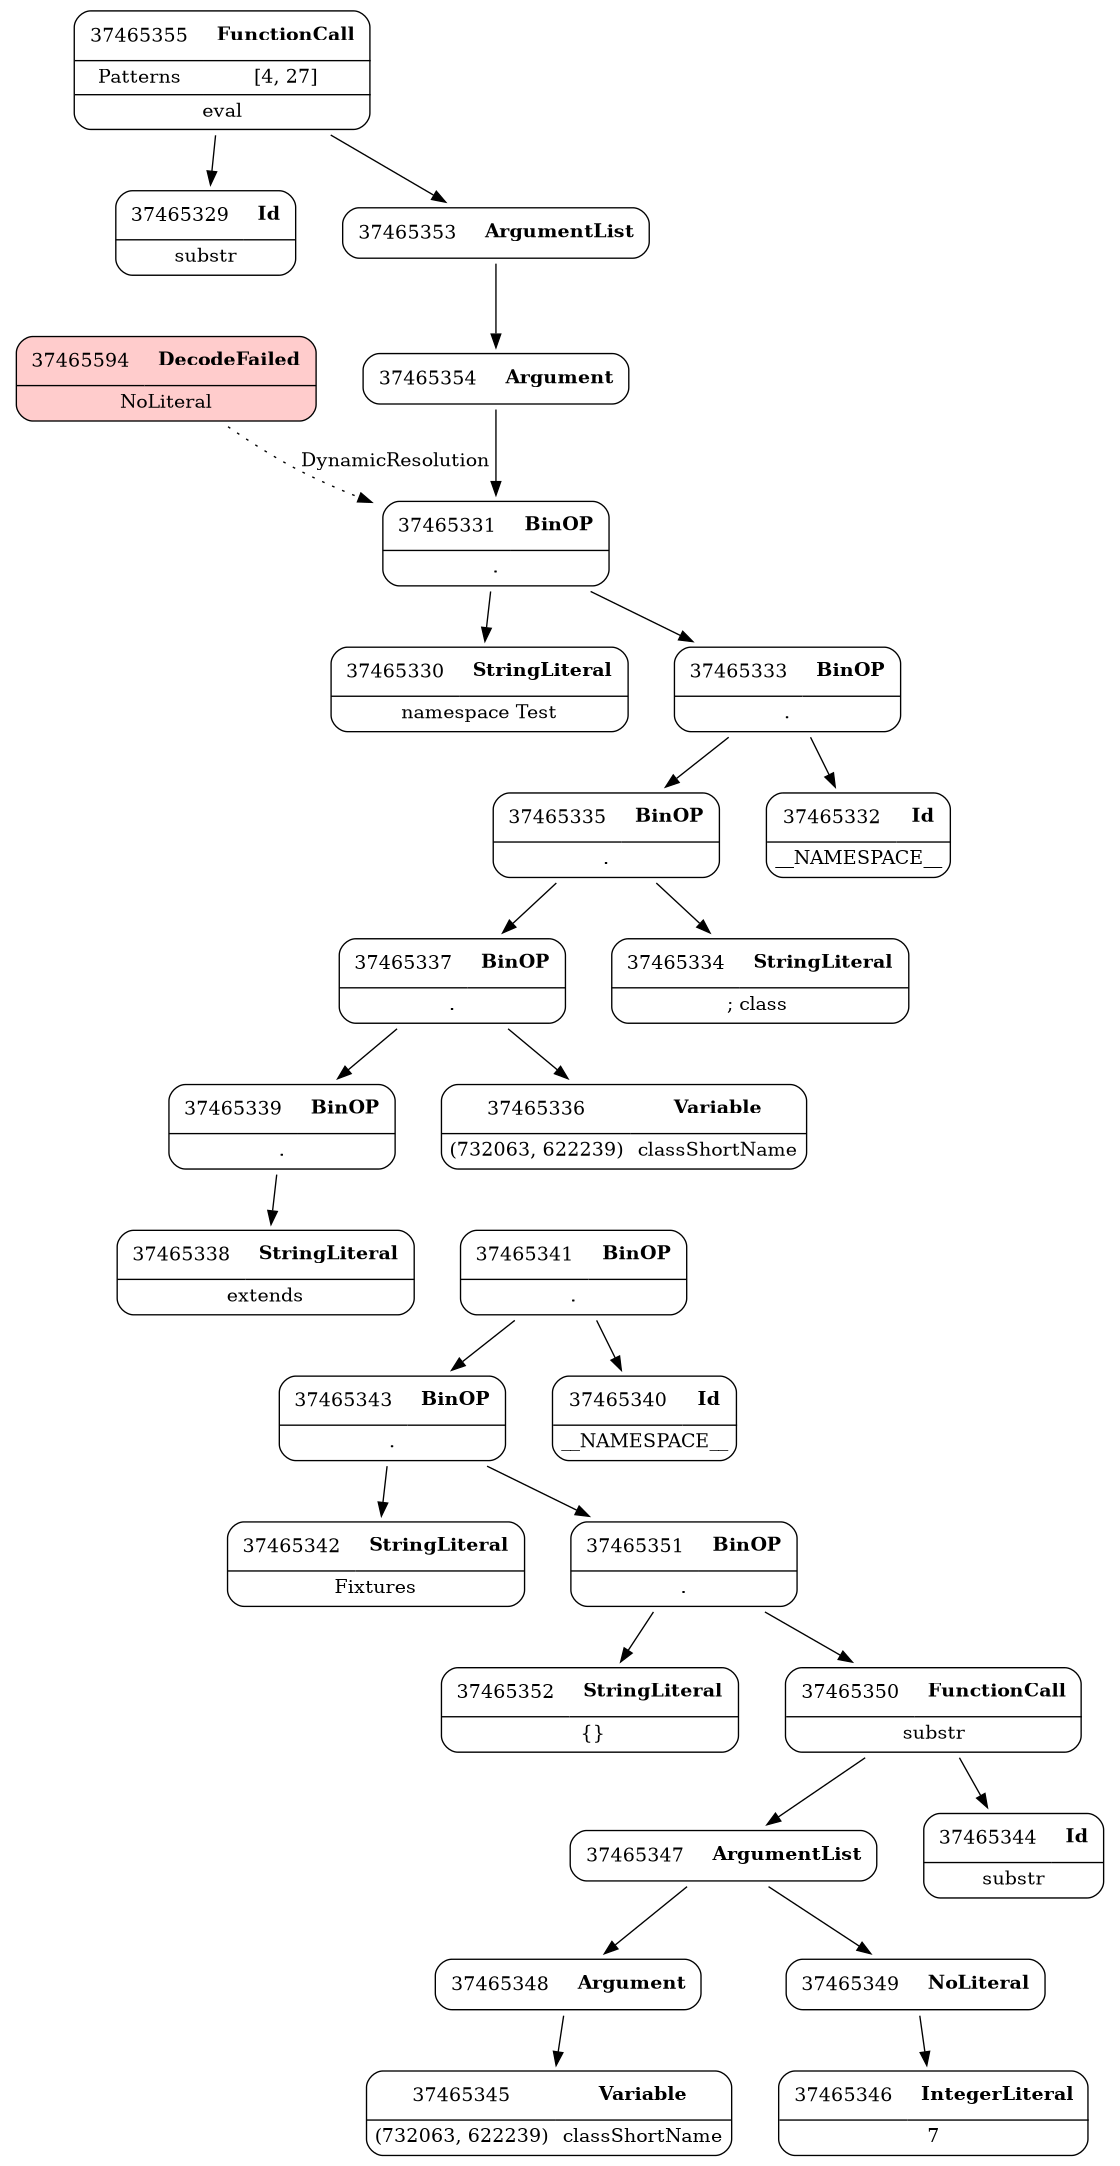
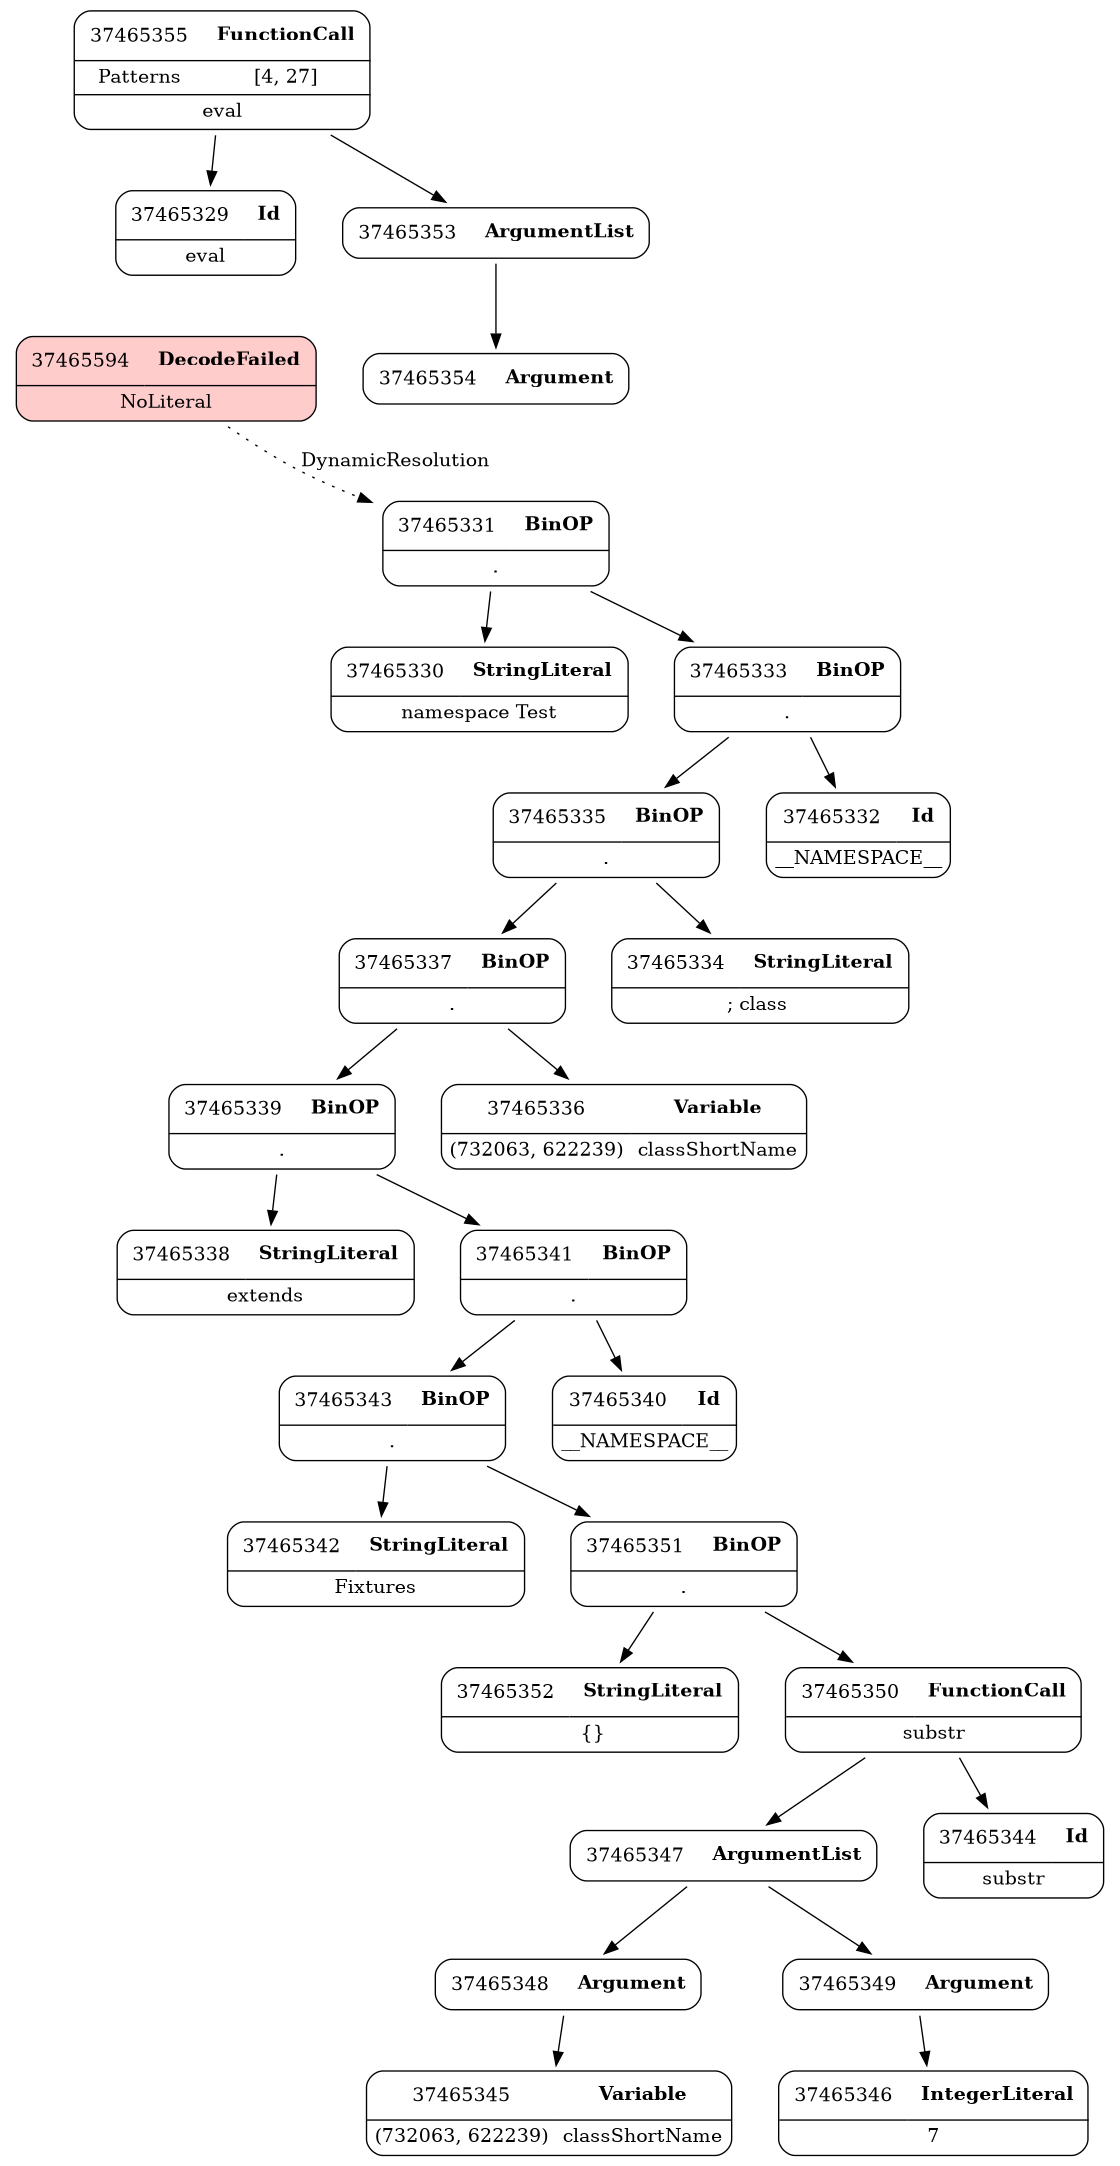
node "37465329": text "substr" -> "eval"
edge "37465354" -> "37465331": removed
edge "37465339" -> "37465341": added
node "37465349": text "NoLiteral" -> "Argument"
